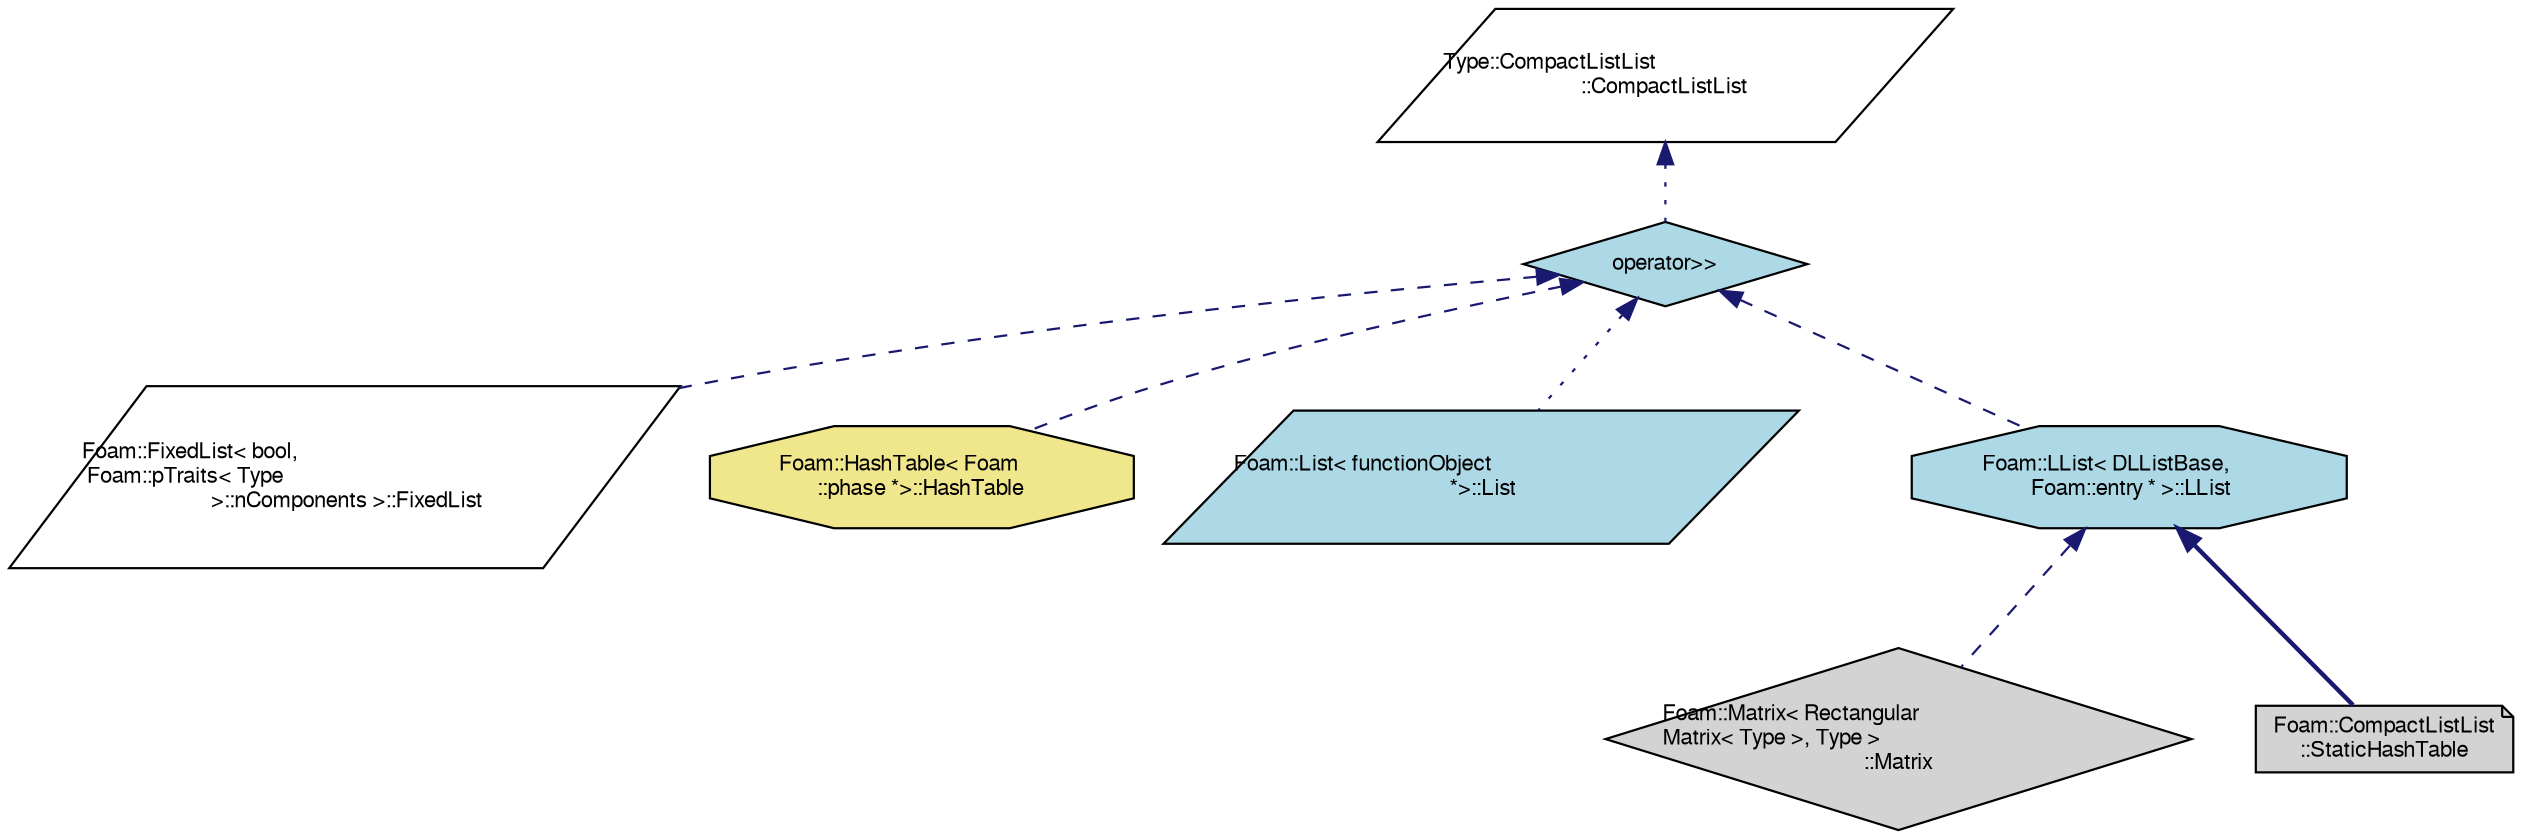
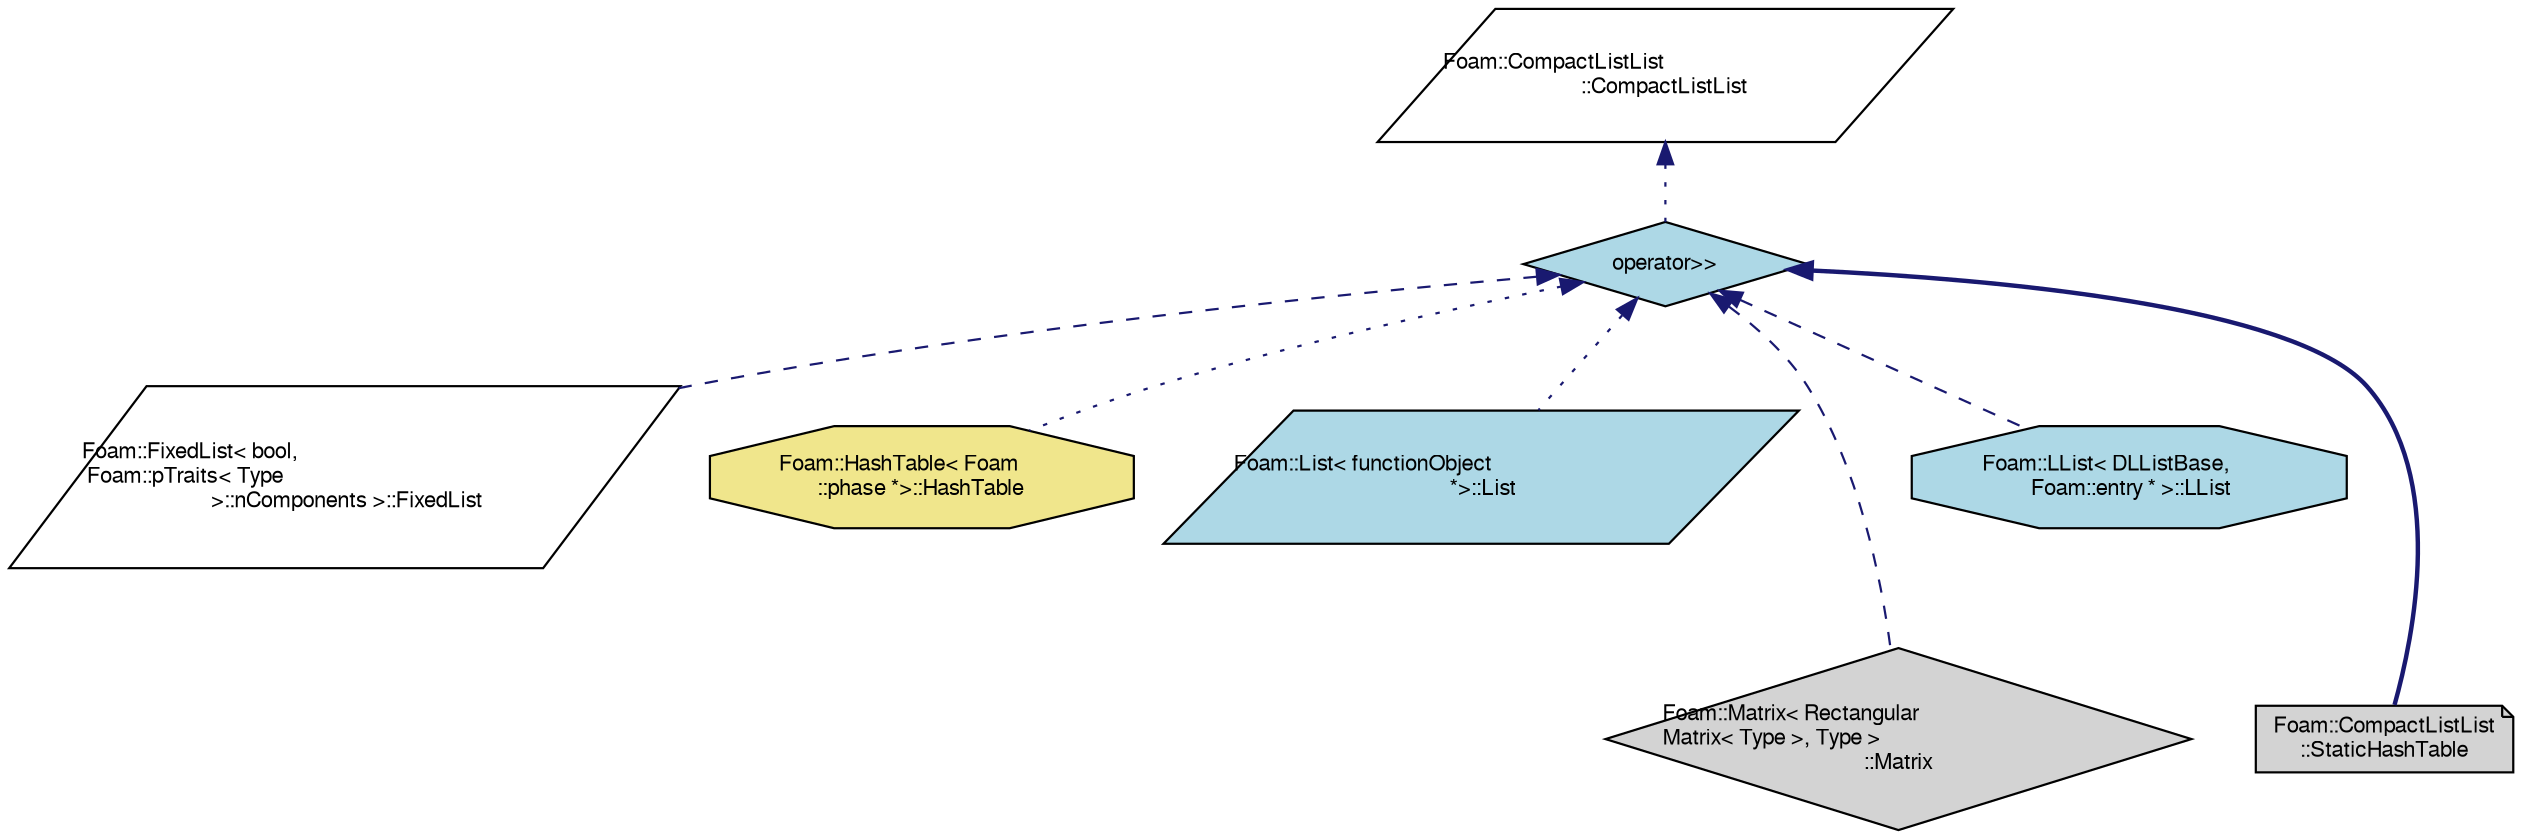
node "Type::CompactListList ::CompactListList": label "Type::CompactListList ::CompactListList" -> "Foam::CompactListList ::CompactListList"
edge "Foam::HashTable< Foam ::phase *>::HashTable" -> "operator>>": style dashed -> dotted
edge "Foam::Matrix< Rectangular Matrix< Type >, Type > ::Matrix" -> "Foam::LList< DLListBase, Foam::entry * >::LList": now "Foam::Matrix< Rectangular Matrix< Type >, Type > ::Matrix" -> "operator>>"
edge "Foam::CompactListList ::StaticHashTable" -> "Foam::LList< DLListBase, Foam::entry * >::LList": now "Foam::CompactListList ::StaticHashTable" -> "operator>>"
